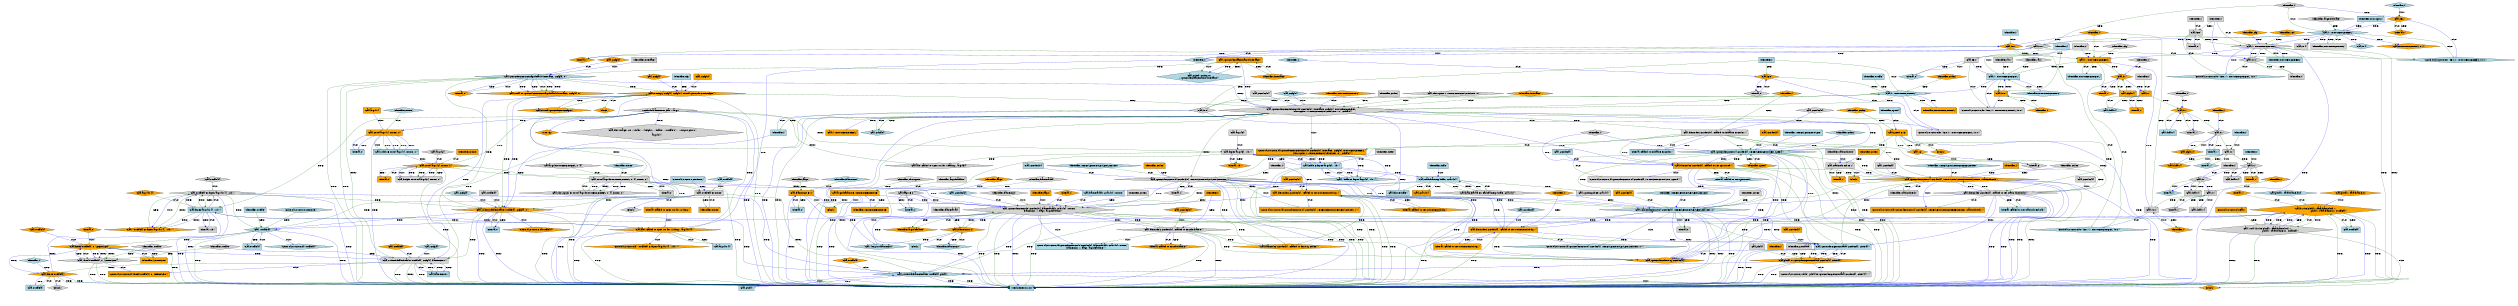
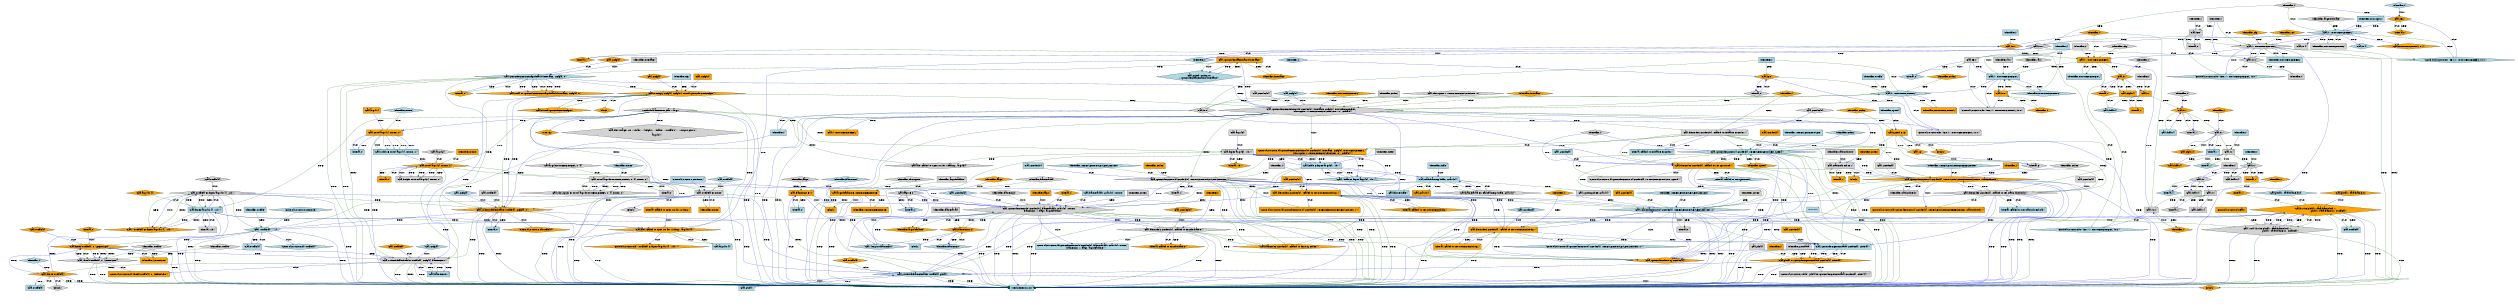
node "(Call,&dsf[0])": removed
node "1001070": added
edge "(Call,frame_cnt = 0)" -> "(MethodReturn,int)": label "DDG: " -> "AST: "
edge "(Call,vpx_codec_get_cx_data(&codec[i], &iter[i]))" -> "(Call,vpx_codec_destroy(&codec[i]))": label "AST: " -> "DDG: "
edge "(Identifier,got_data)" -> "(Call,pkt[i] = vpx_codec_get_cx_data(&codec[i], &iter[i]))": color darkgreen -> blue
